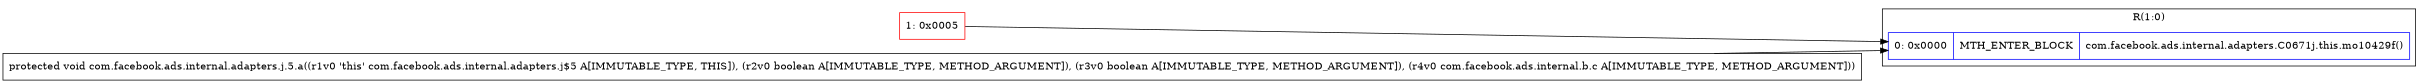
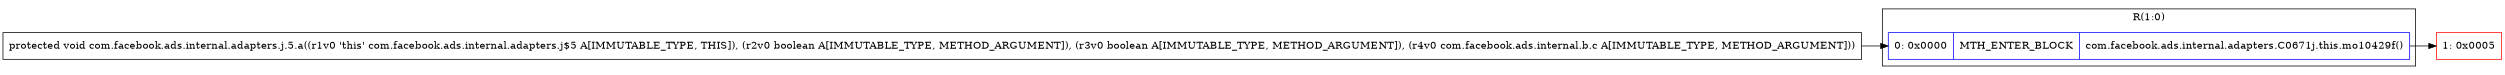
edge "1: 0x0005" -> "0: 0x0000": reversed
